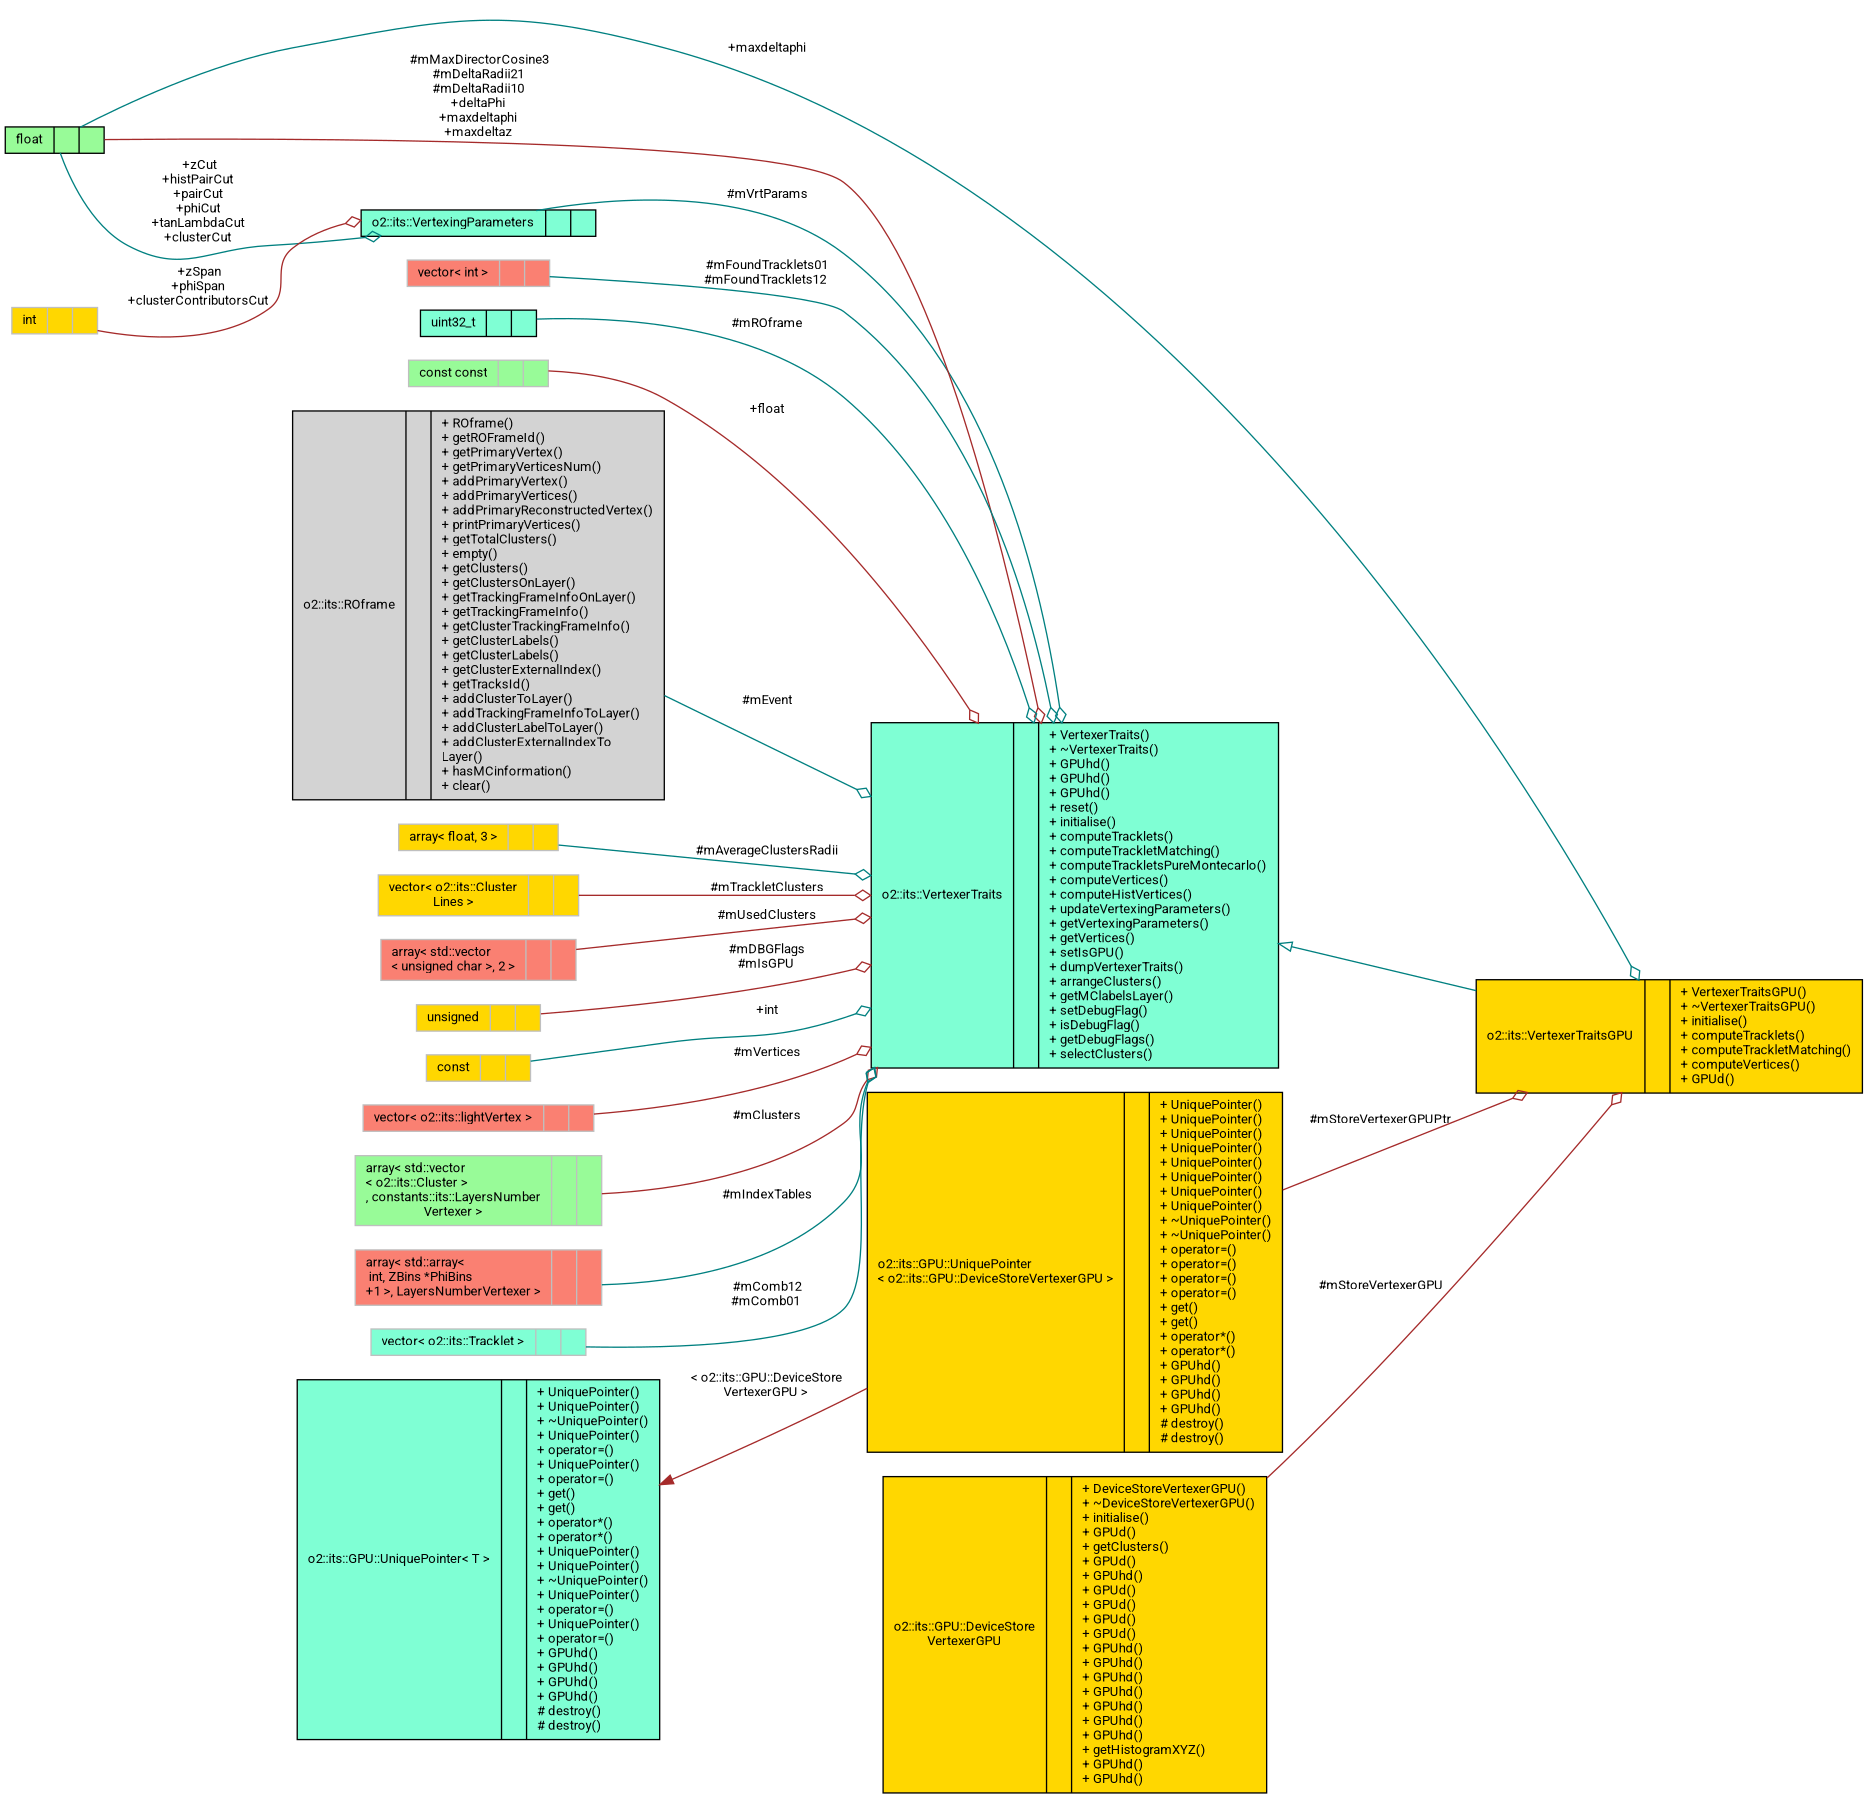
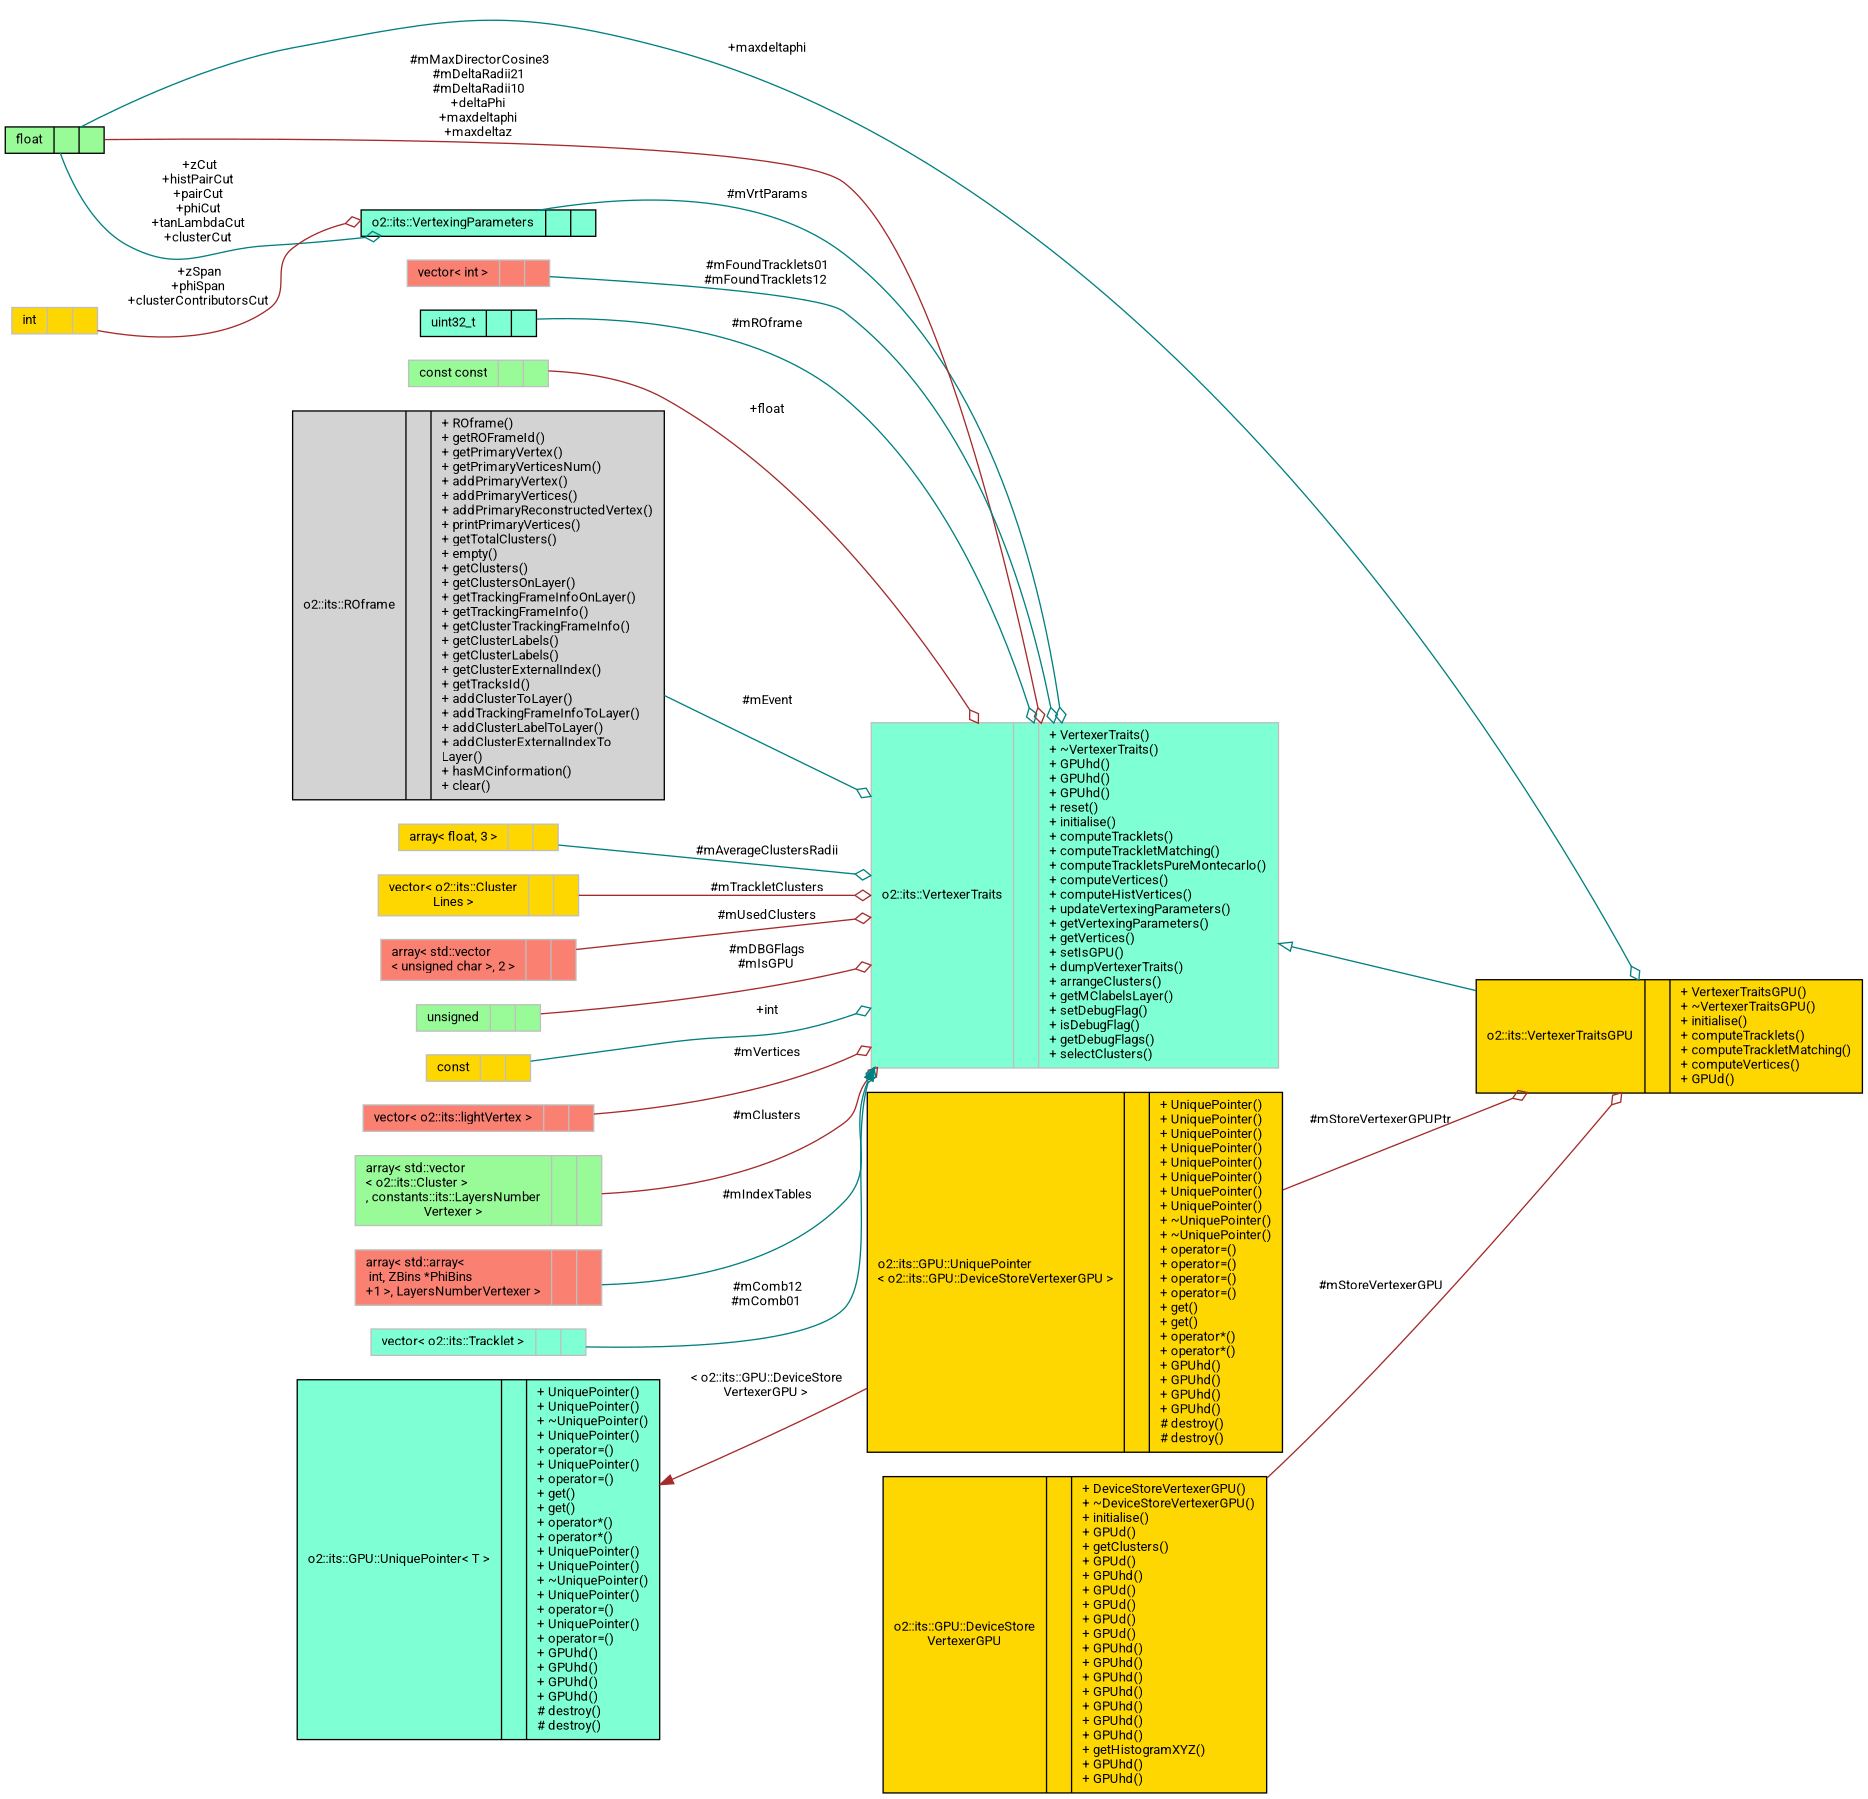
node "o2::its::VertexerTraits": color black -> grey75
node "unsigned": fillcolor gold -> palegreen
edge "array< std::array<" -> "o2::its::VertexerTraits": arrowhead odiamond -> normal
